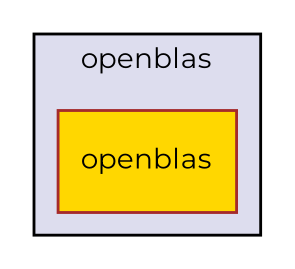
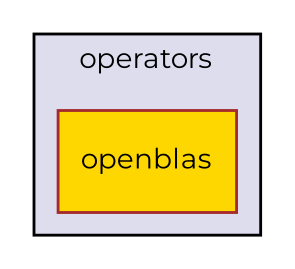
cluster "openblas": label "openblas" -> "operators"
